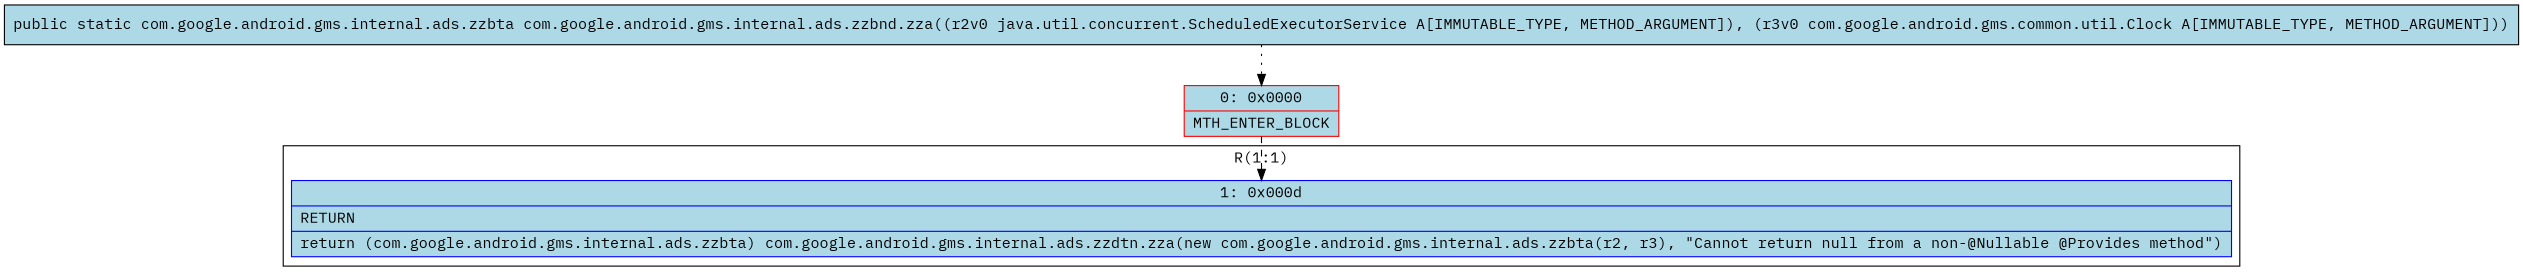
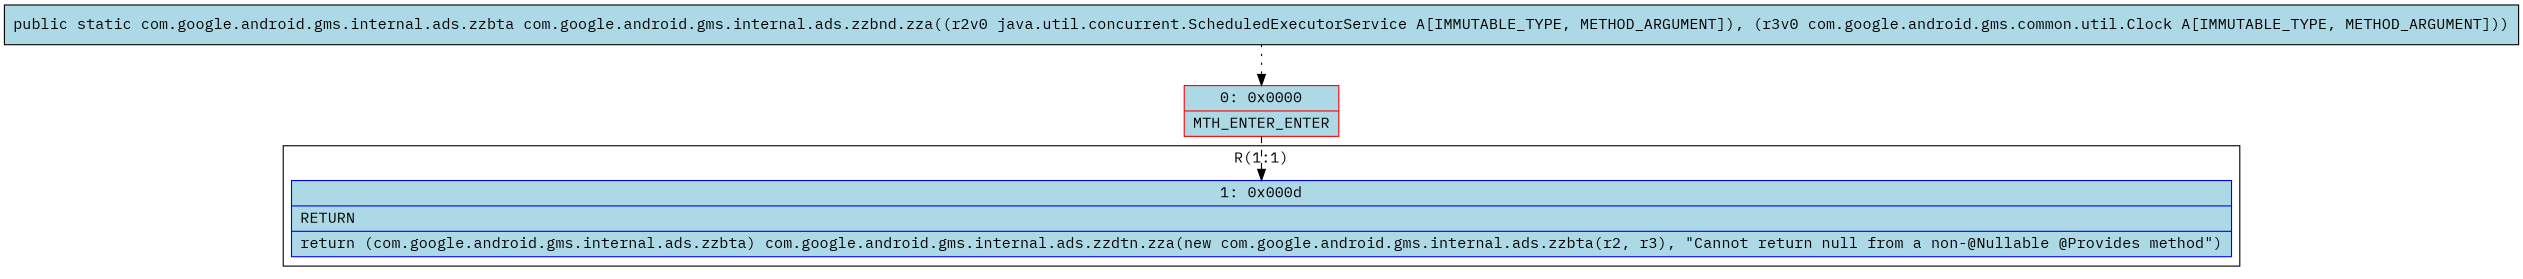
node "0: 0x0000": text "MTH_ENTER_BLOCK" -> "MTH_ENTER_ENTER"
